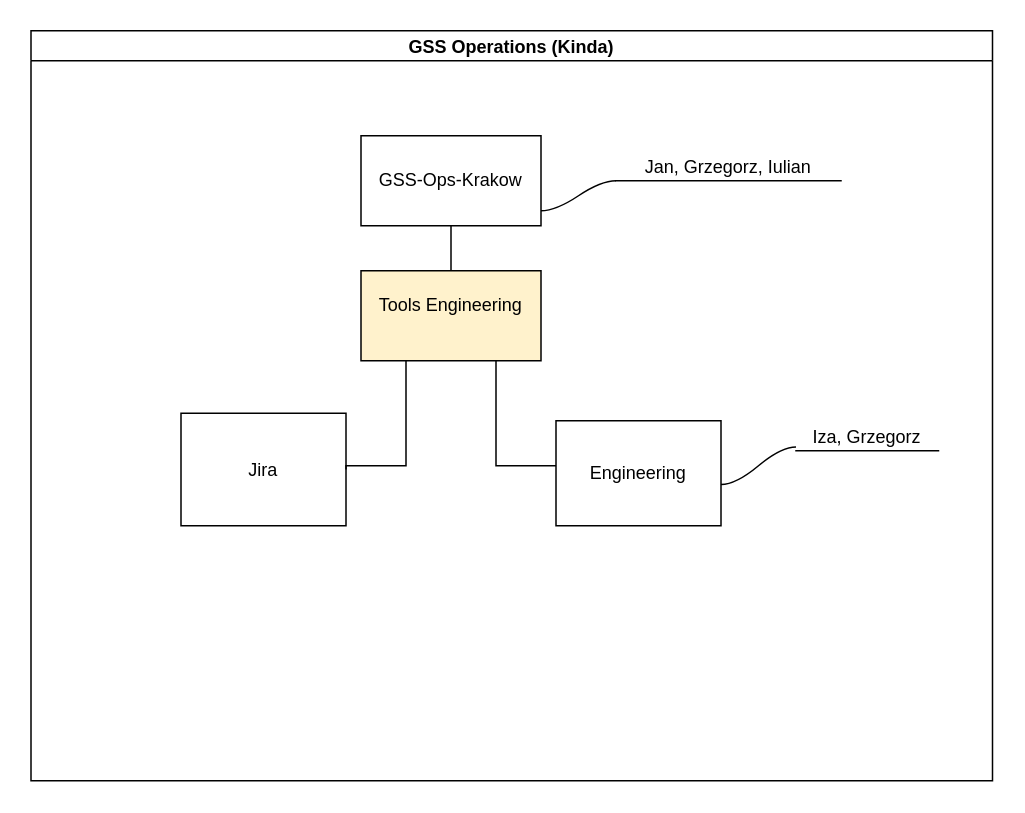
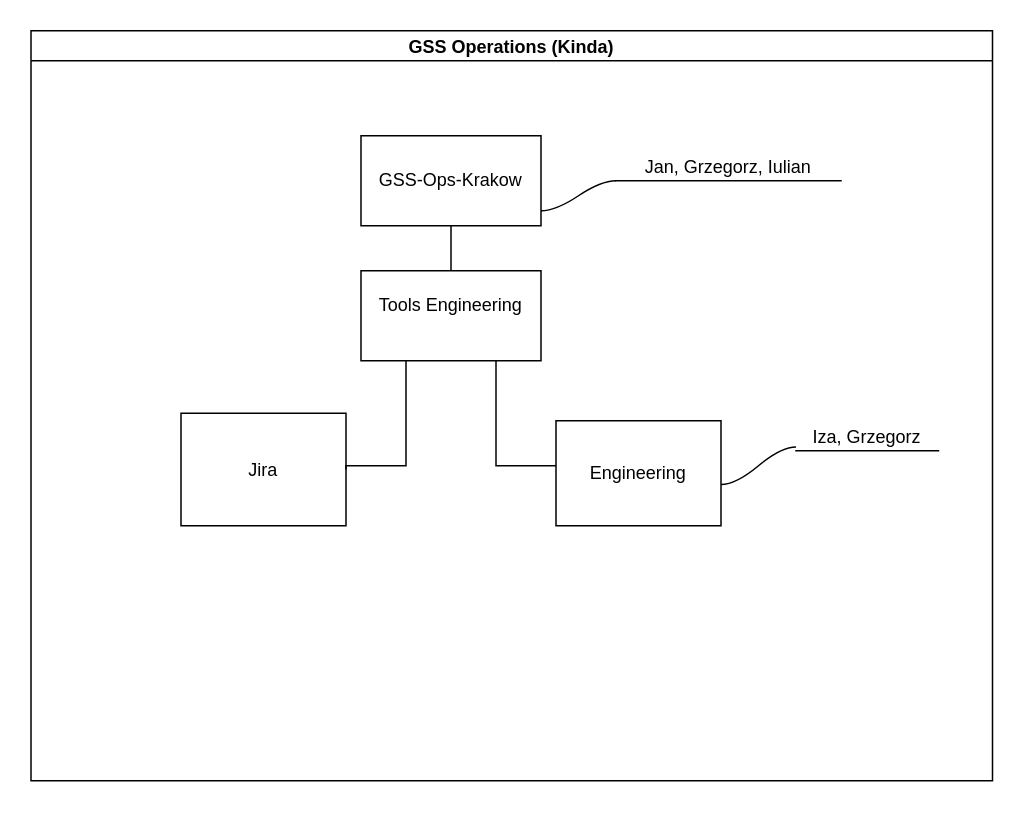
node "Tools Engineering": fillcolor #fff2cc -> #ffffff
